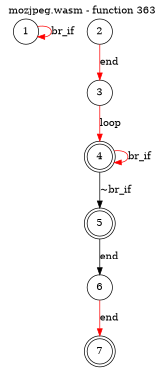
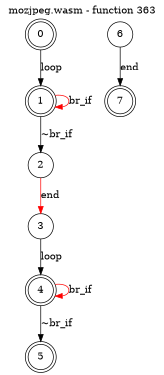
node "1": shape circle -> doublecircle
node "0": added
edge "3" -> "4": color red -> black
edge "1" -> "2": added, label "~br_if"
edge "5" -> "6": removed, label "end"
edge "6" -> "7": color red -> black
